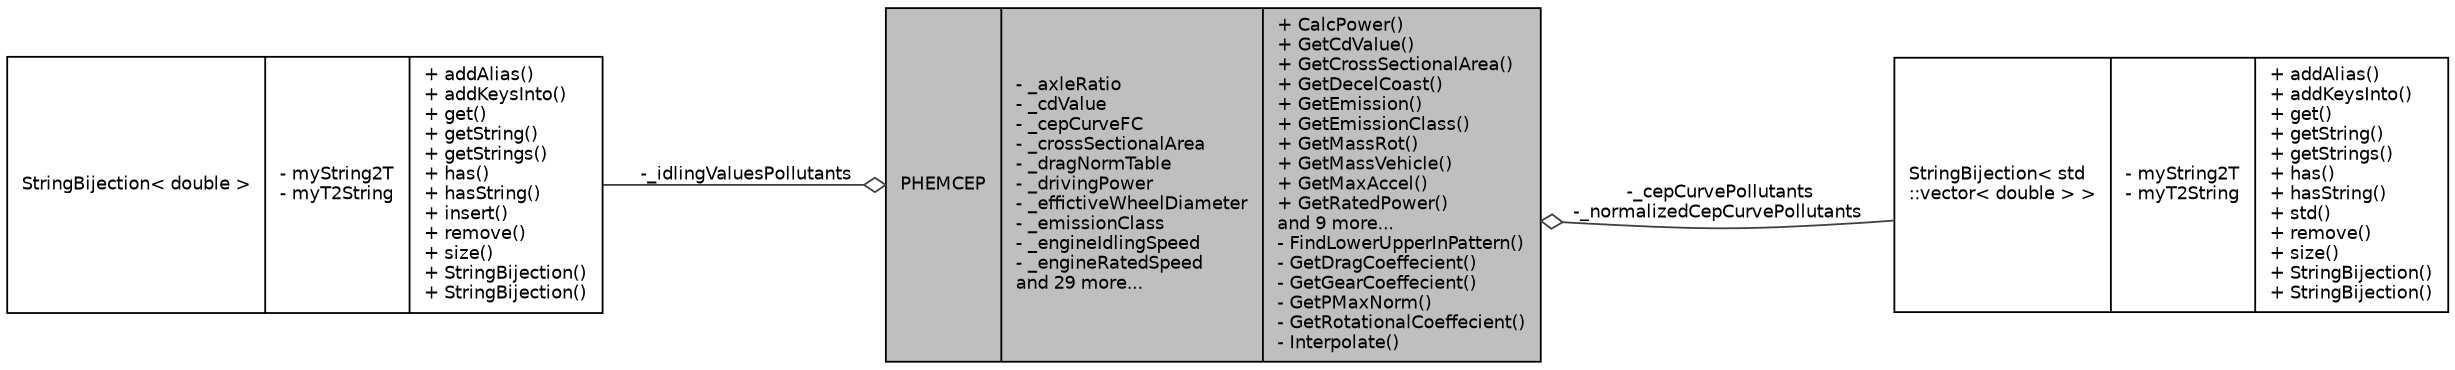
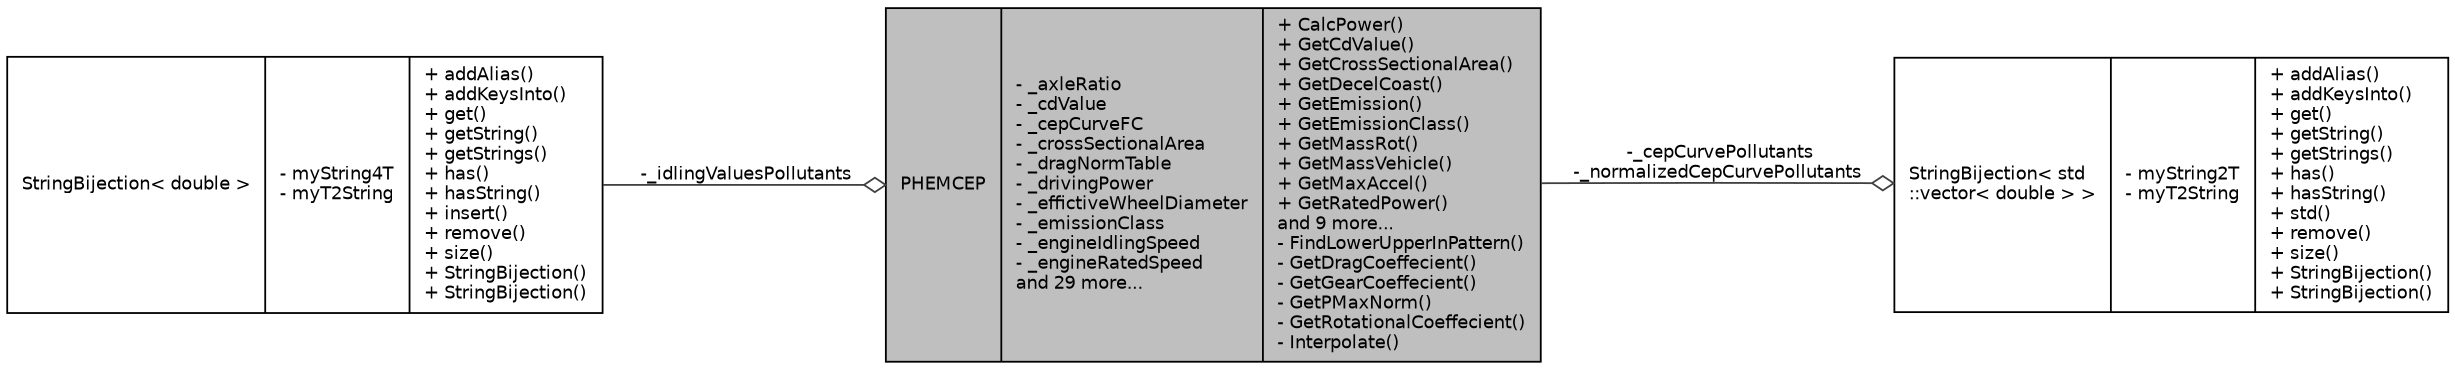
node "StringBijection< double >": text "- myString2T" -> "- myString4T"
edge "StringBijection< std" -> "PHEMCEP": reversed
